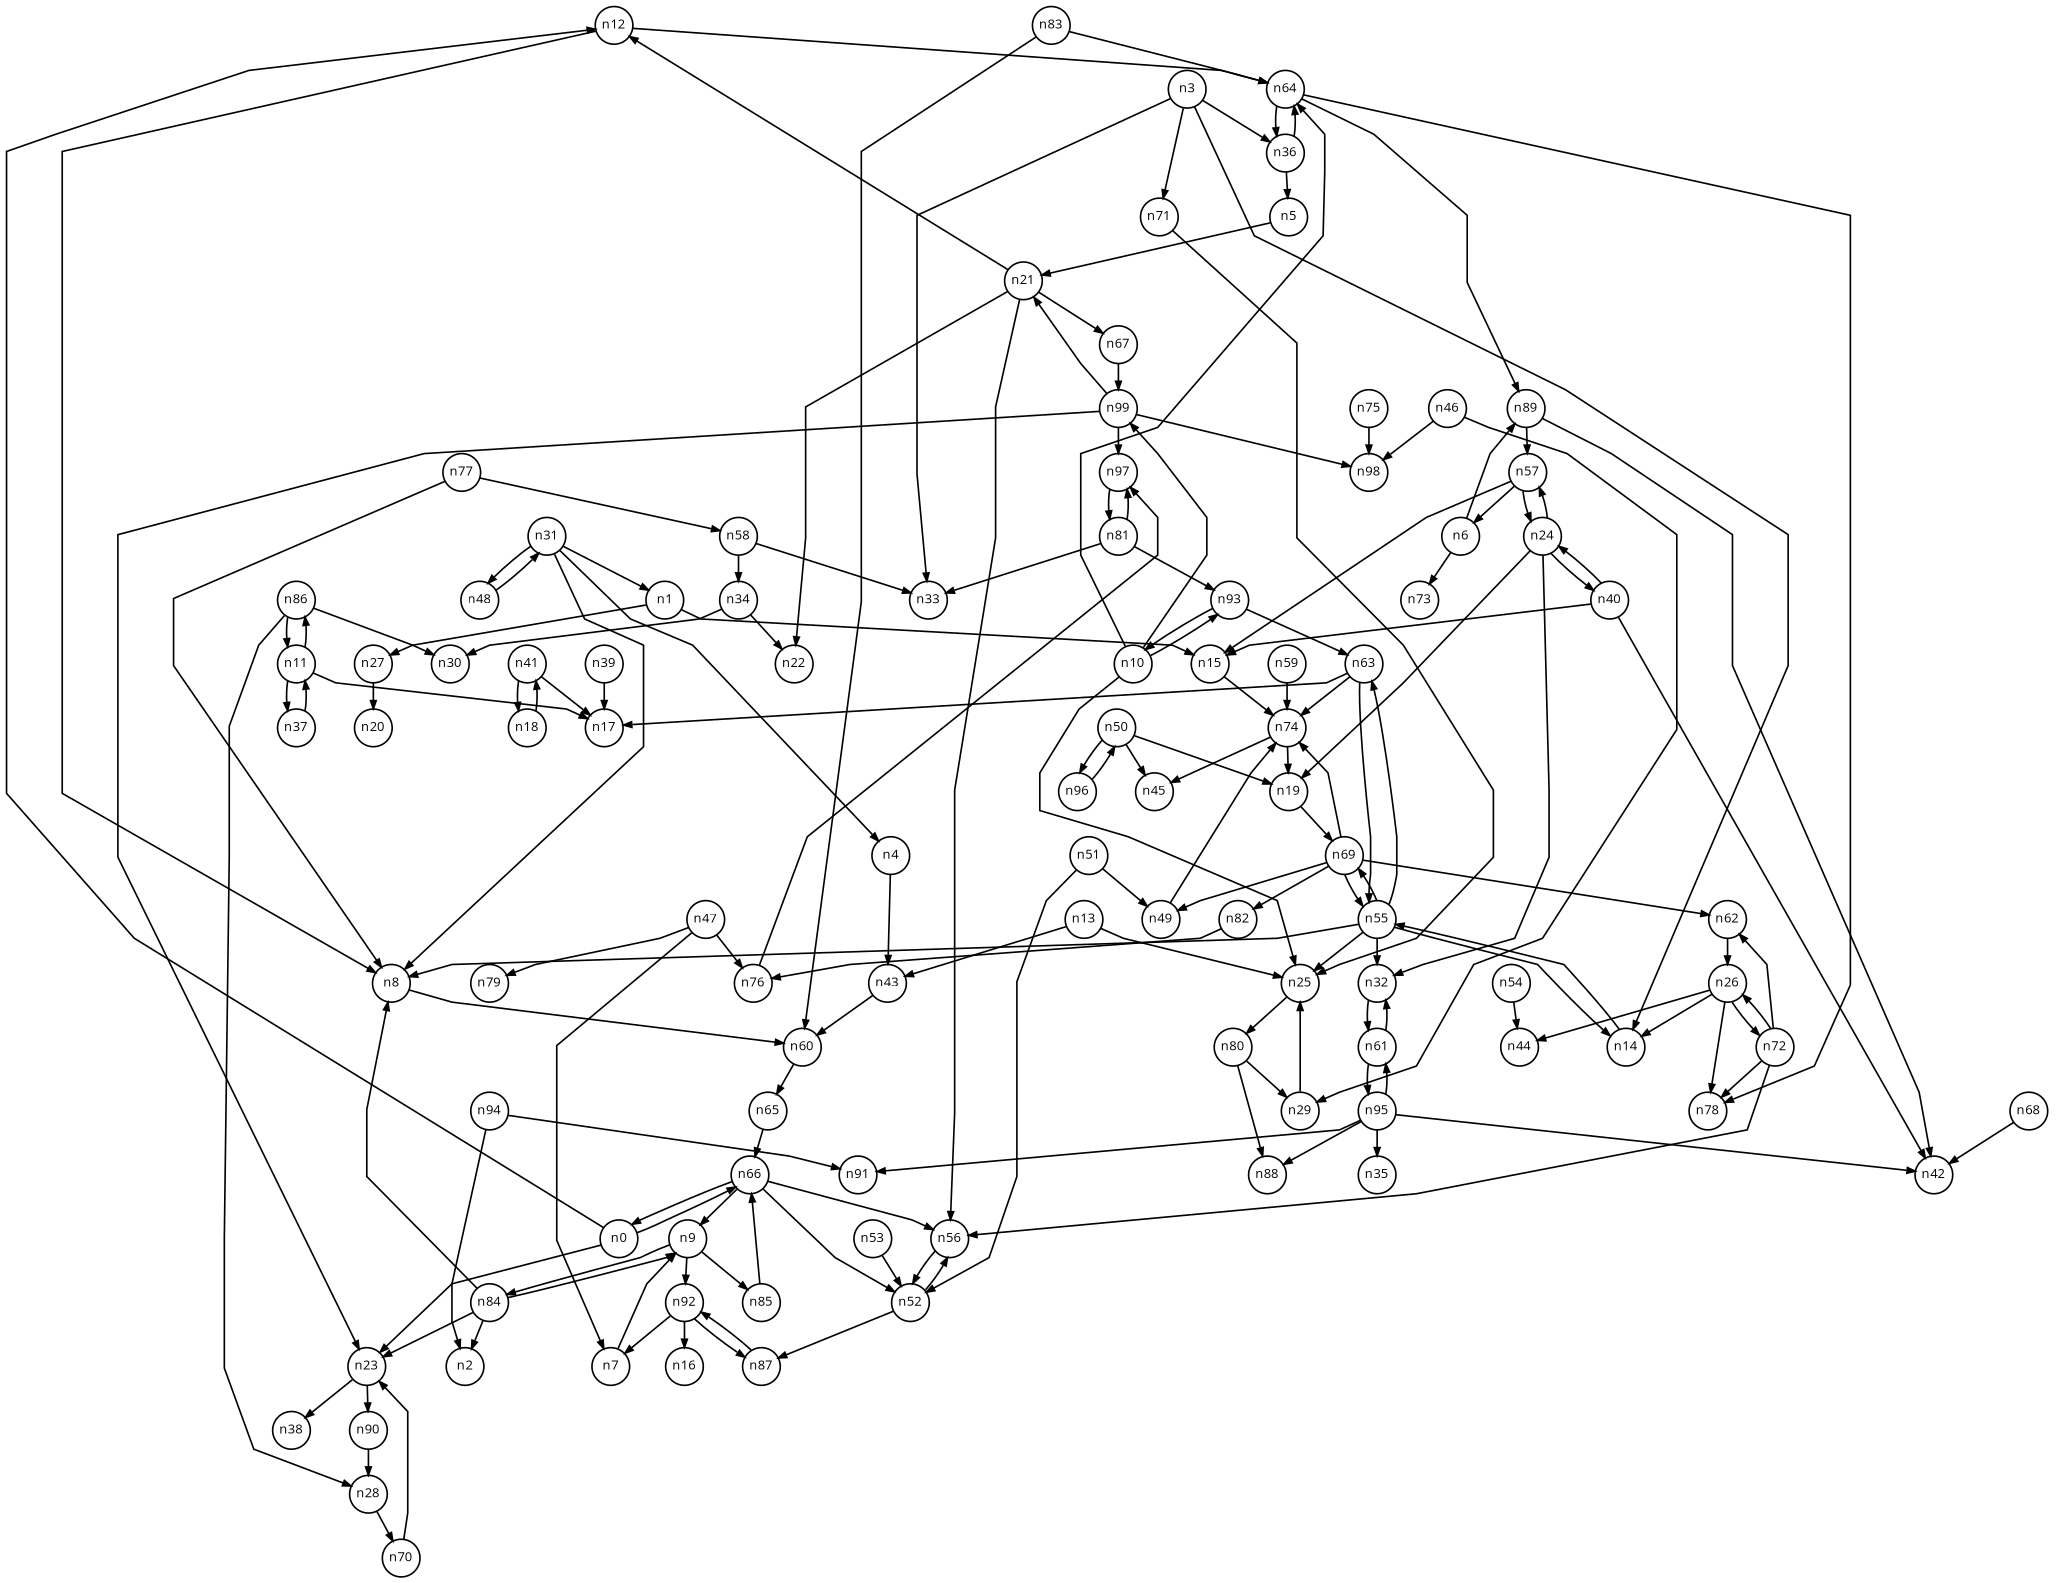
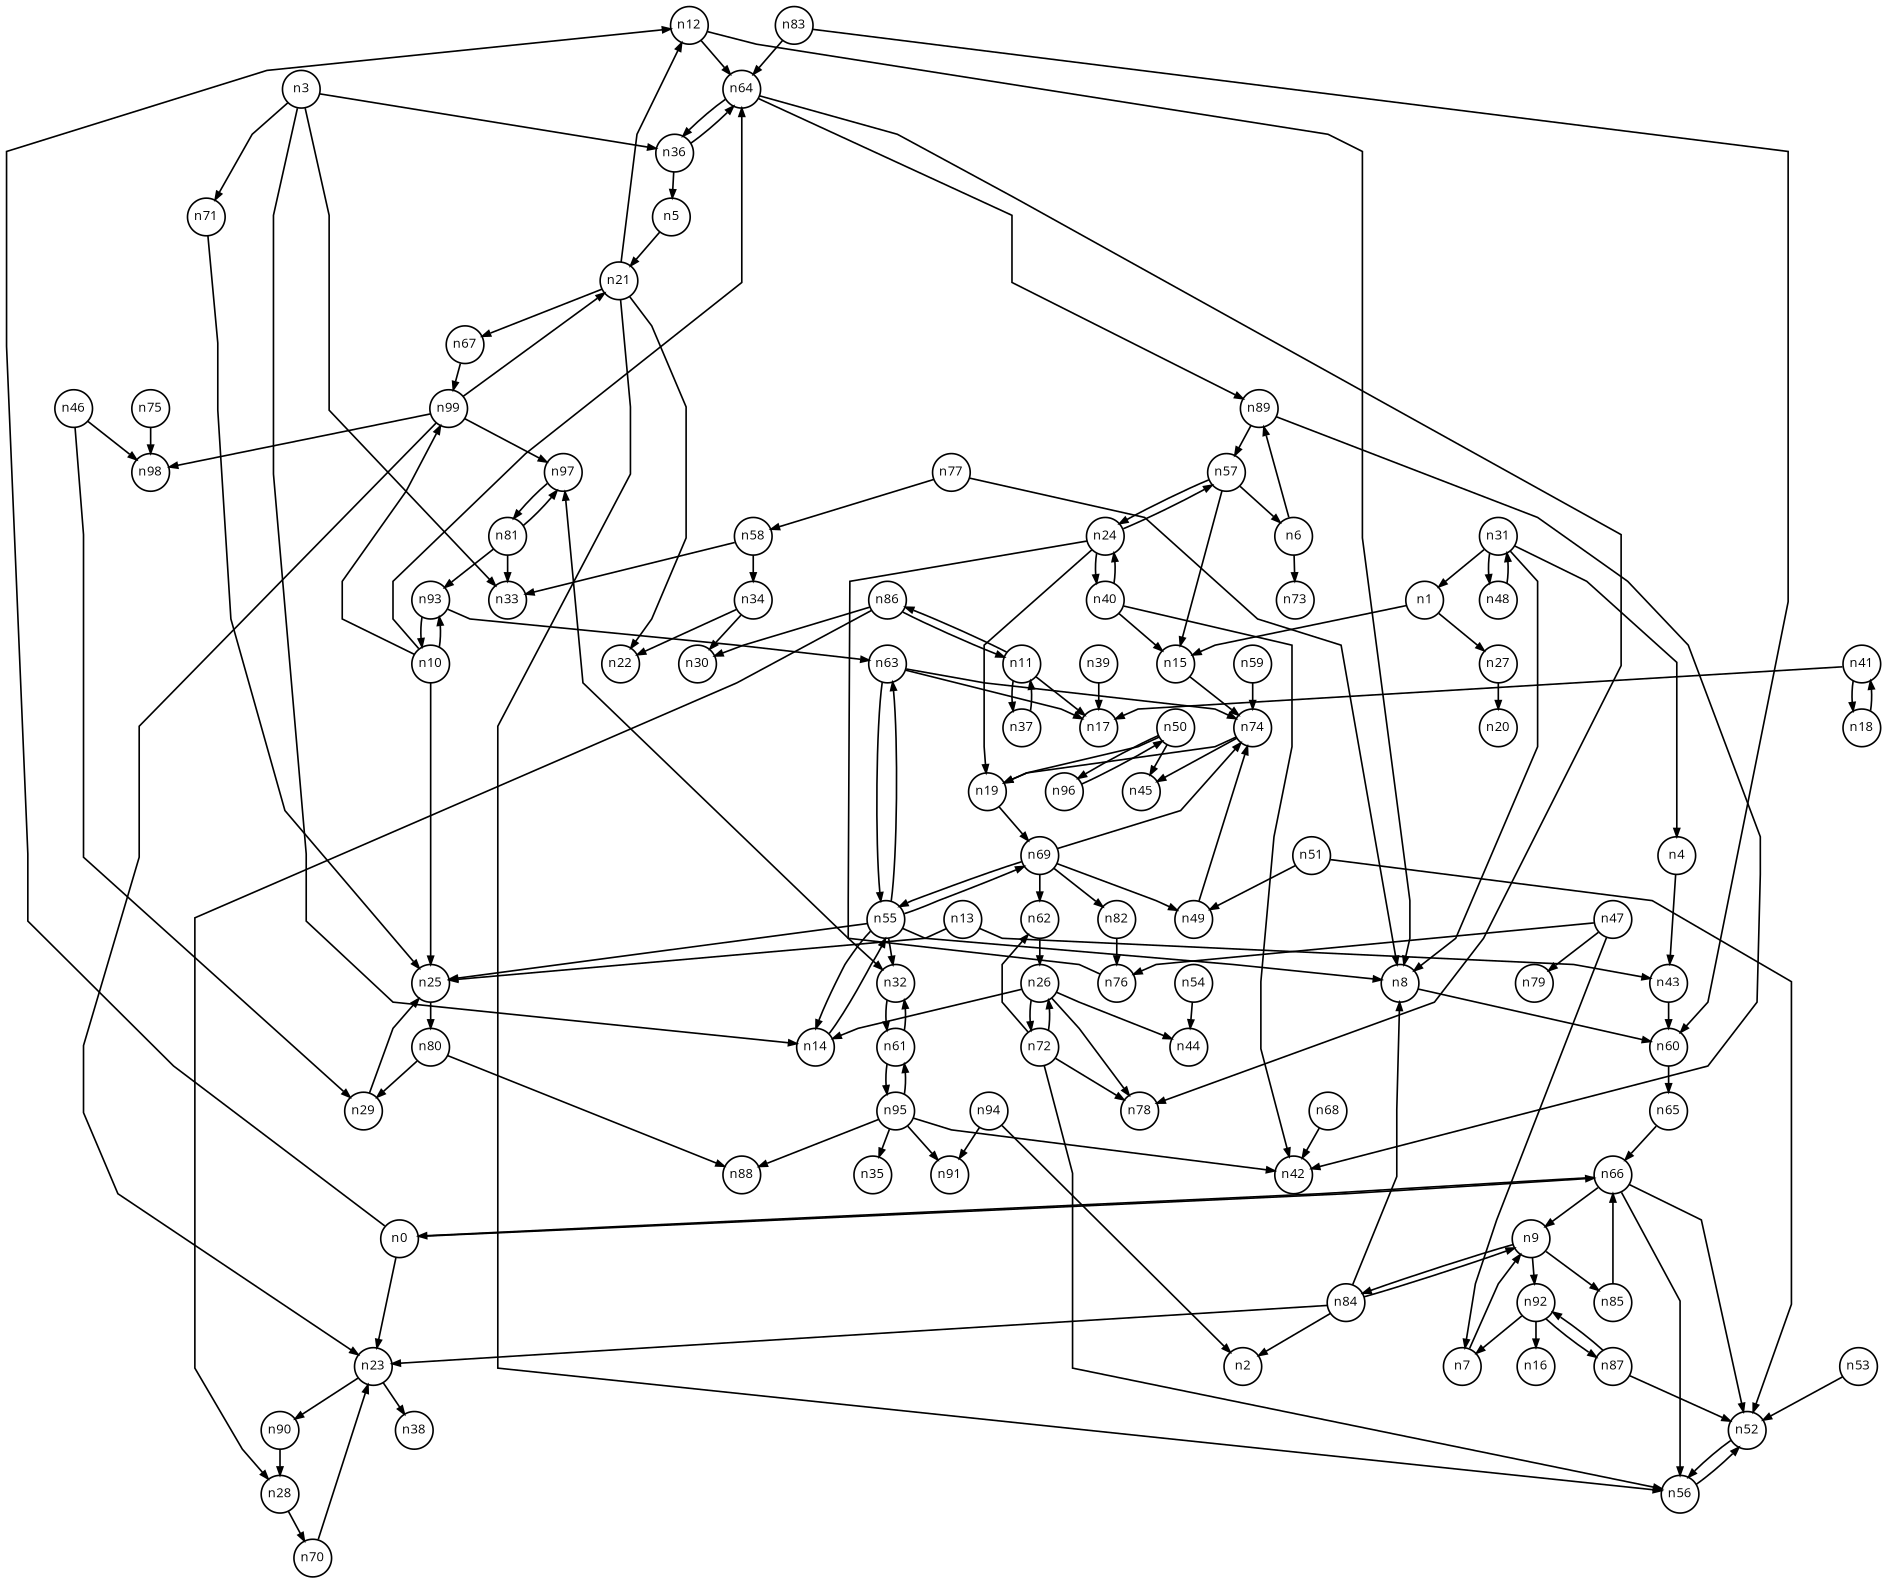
edge "n52" -> "n87": reversed
